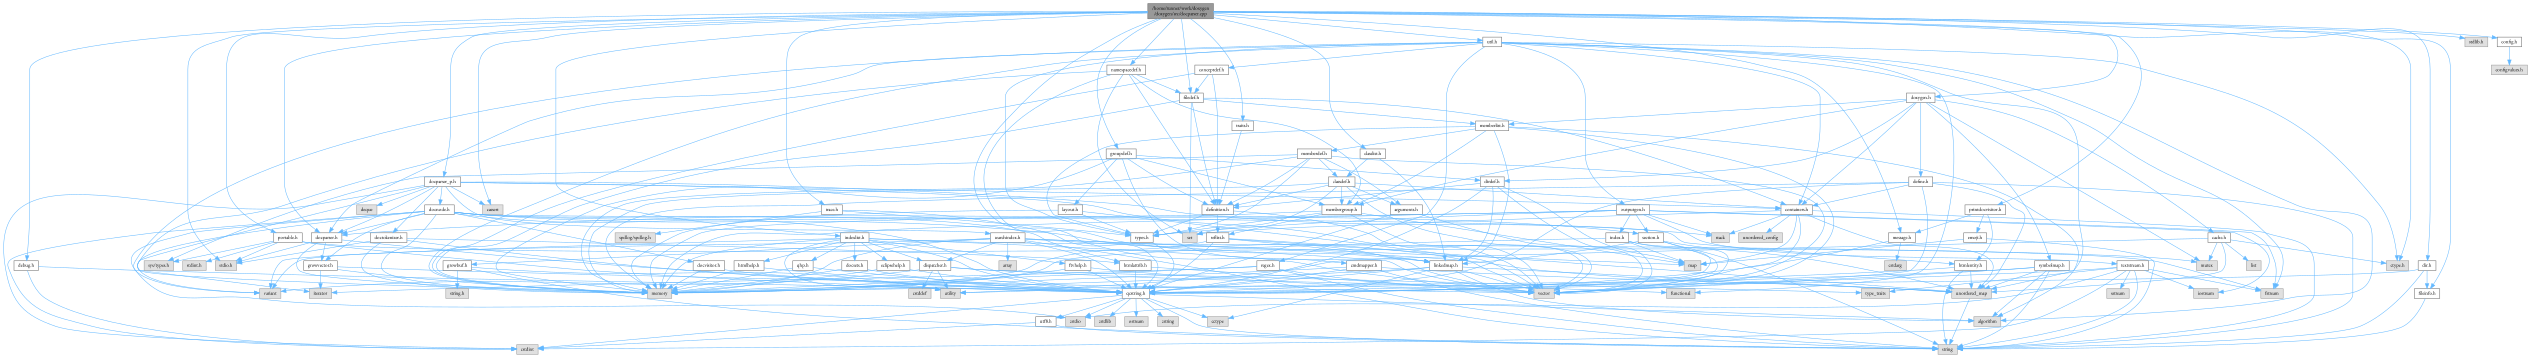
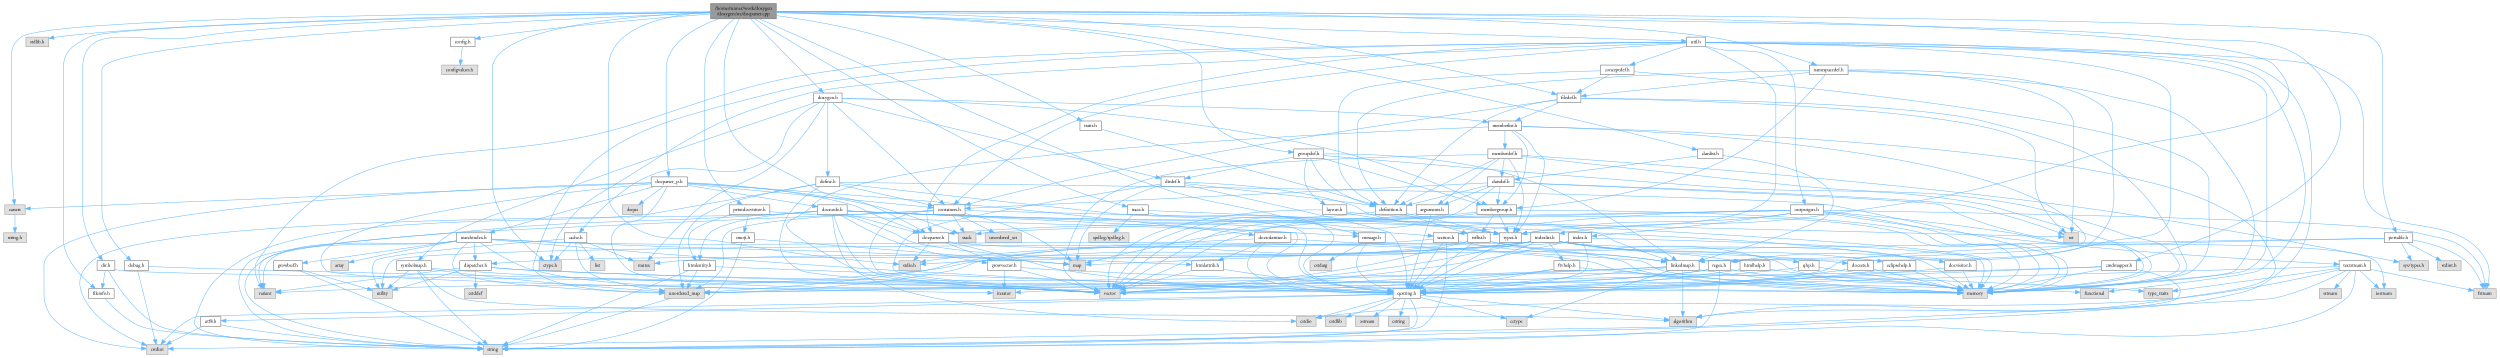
node "unordered_config": label "unordered_config" -> "unordered_set"
edge "growbuf.h" -> "string.h": now "cassert" -> "string.h"
